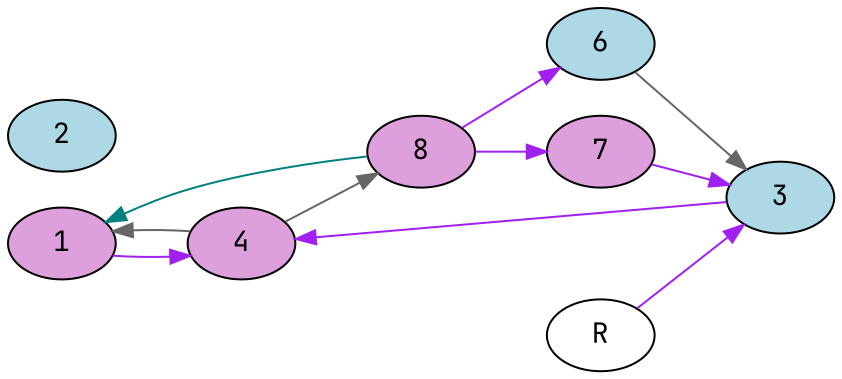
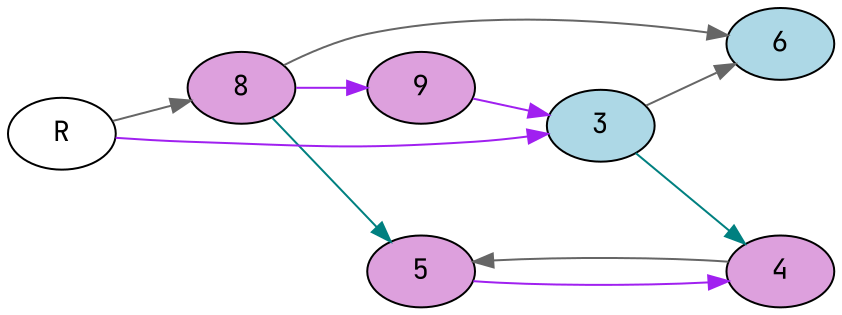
edge "8" -> "6": color purple -> gray40
edge "6" -> "3": reversed
node "2": removed
node "7": label "7" -> "9"
edge "4" -> "8": now "R" -> "8"
edge "3" -> "4": color purple -> teal
node "1": label "1" -> "5"
